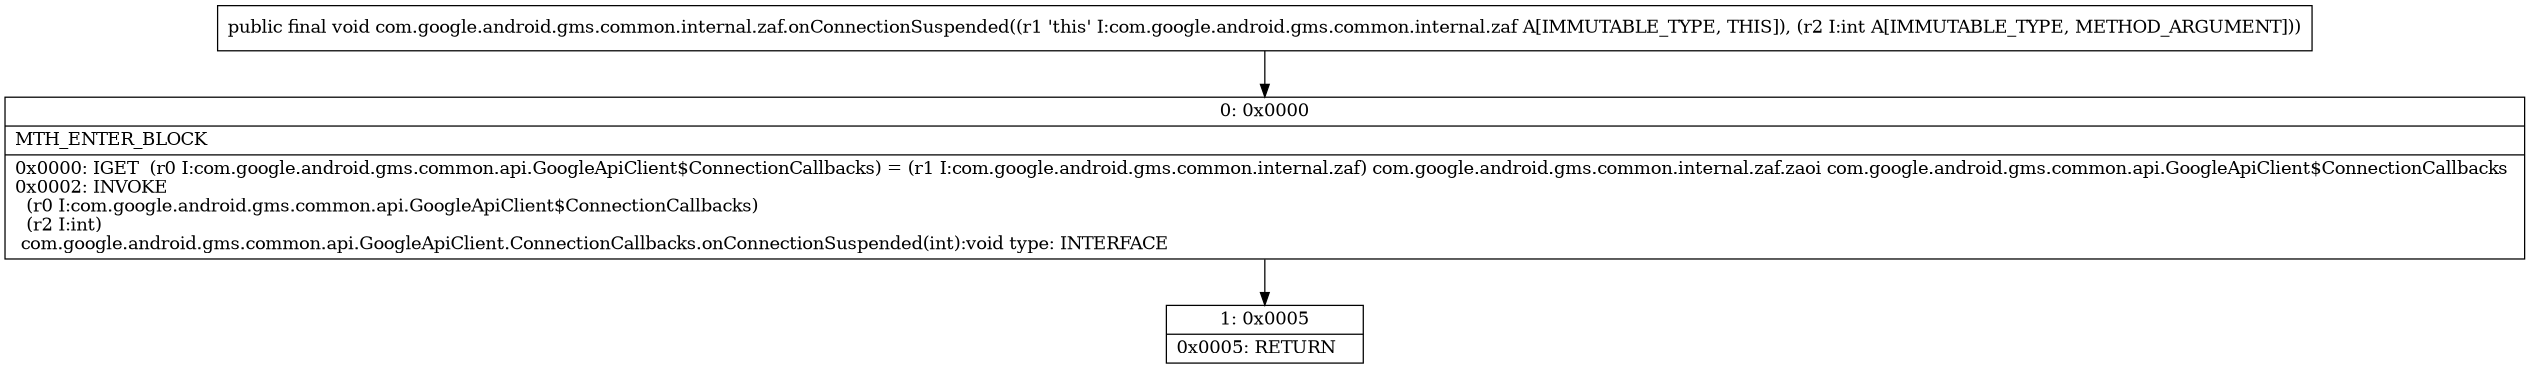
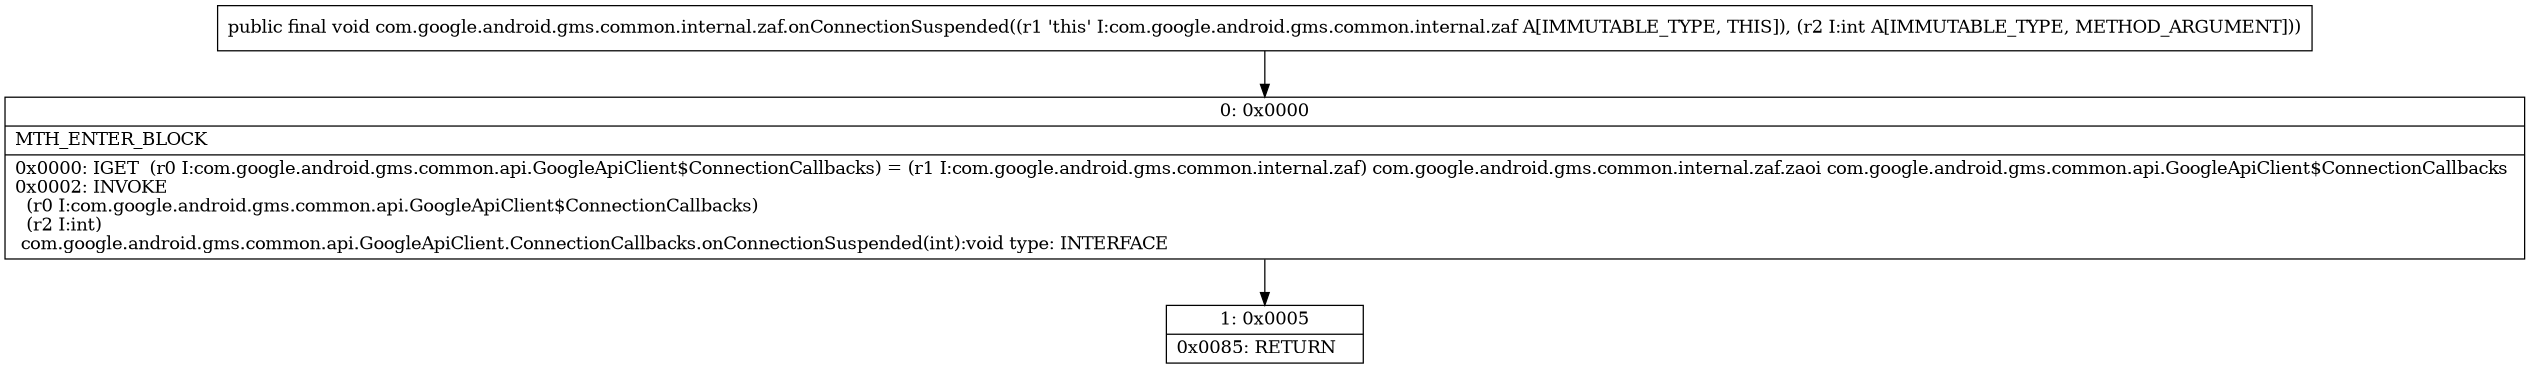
node "1: 0x0005": text "0x0005: RETURN" -> "0x0085: RETURN"
